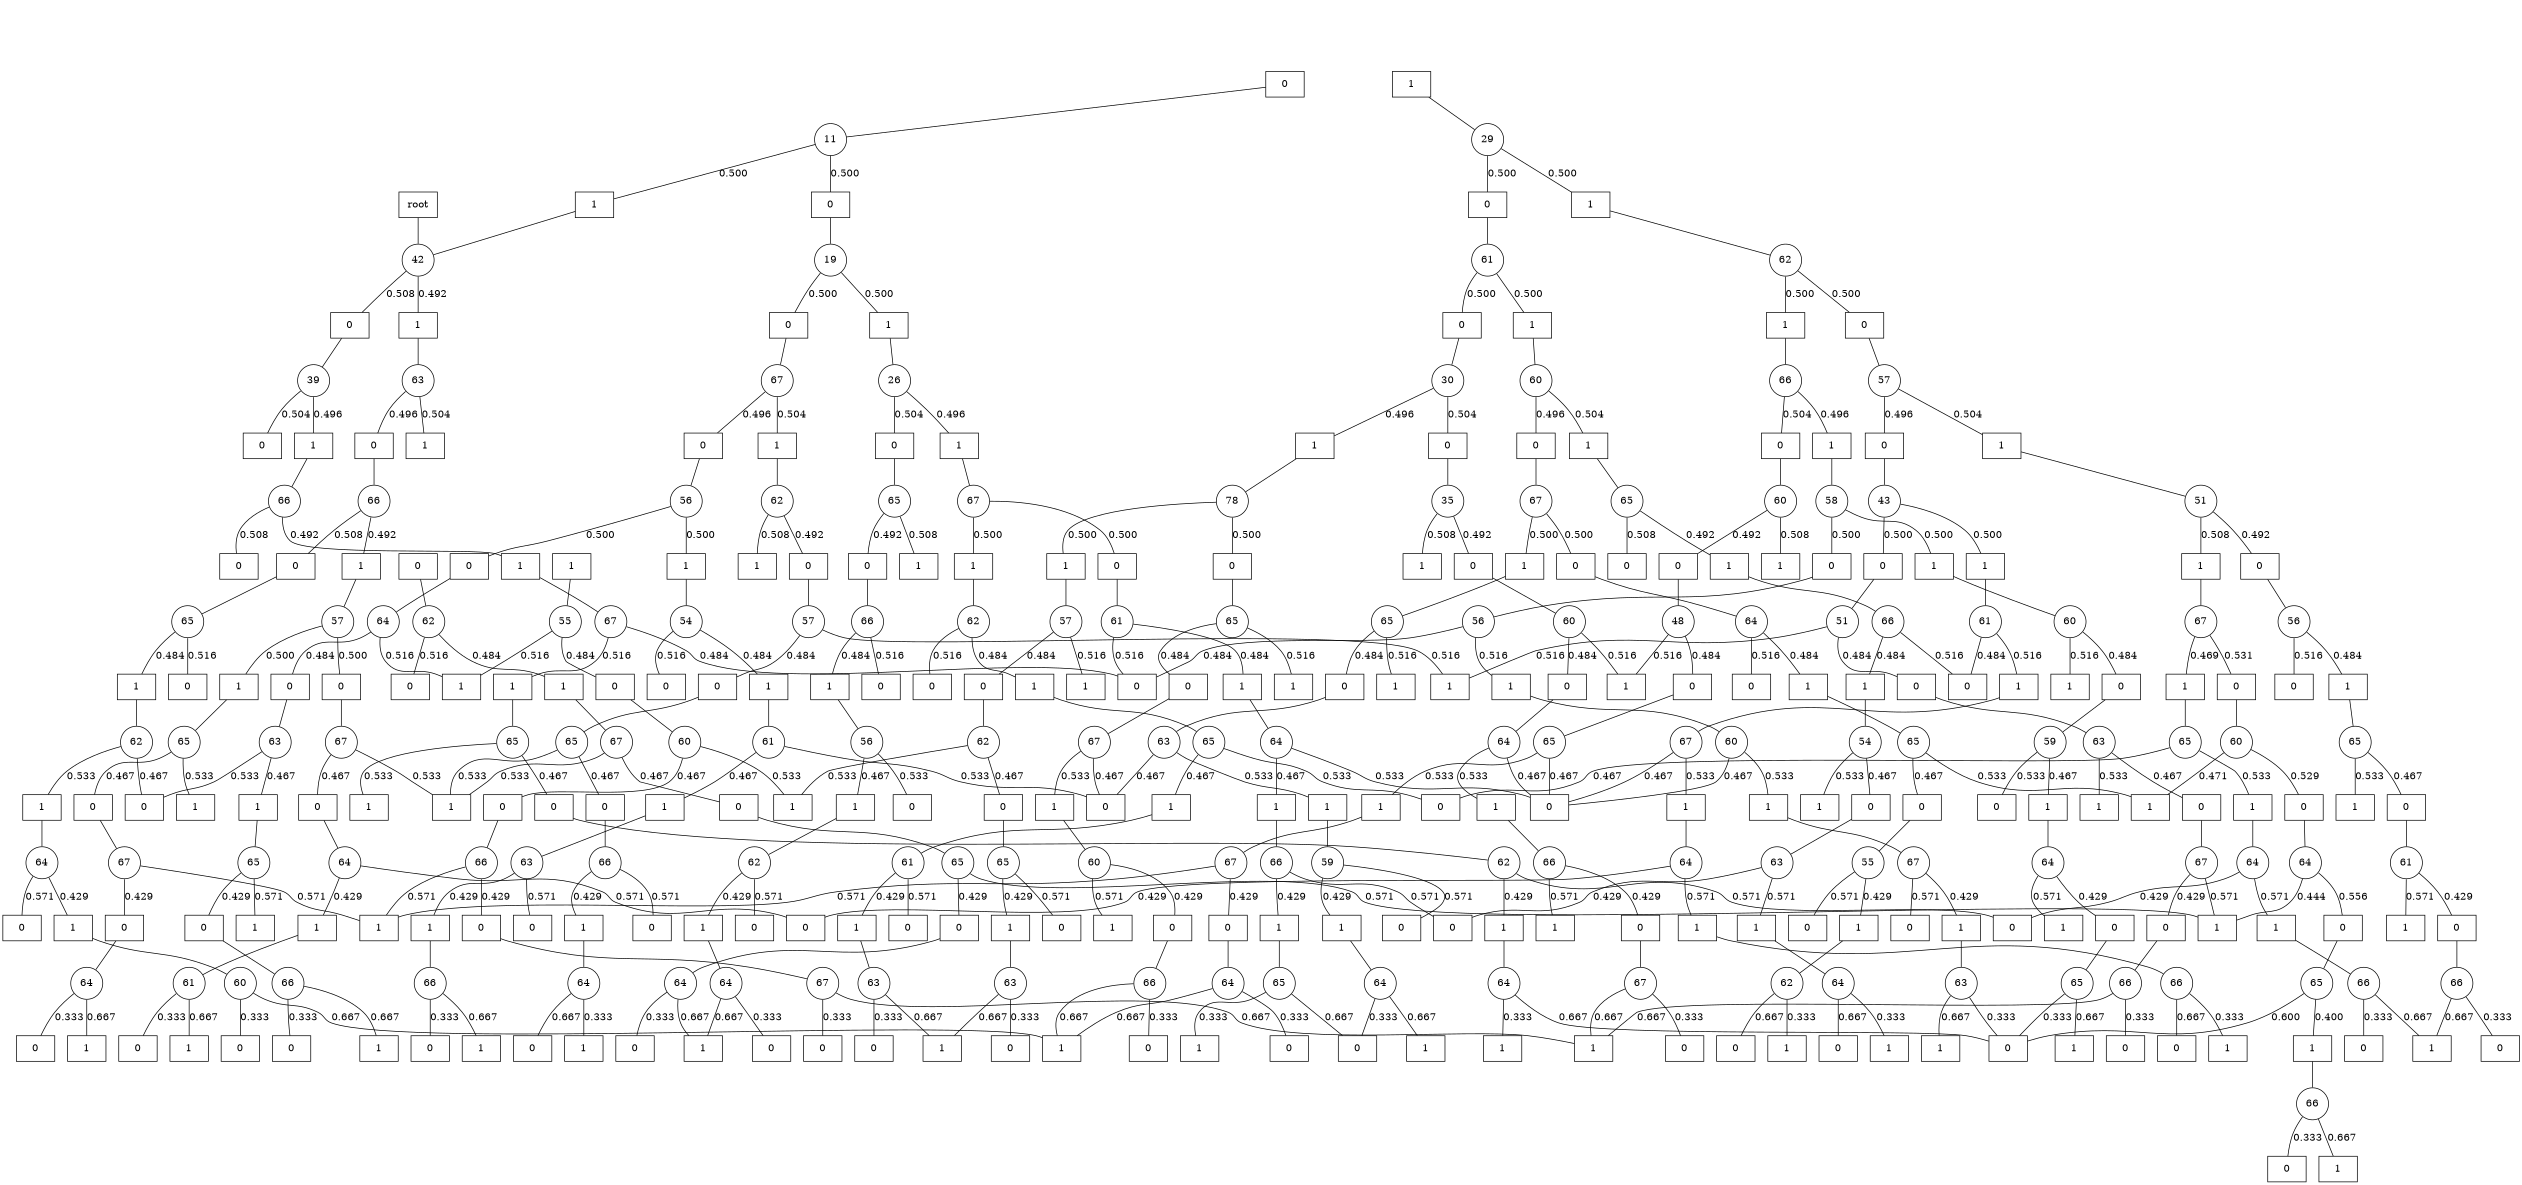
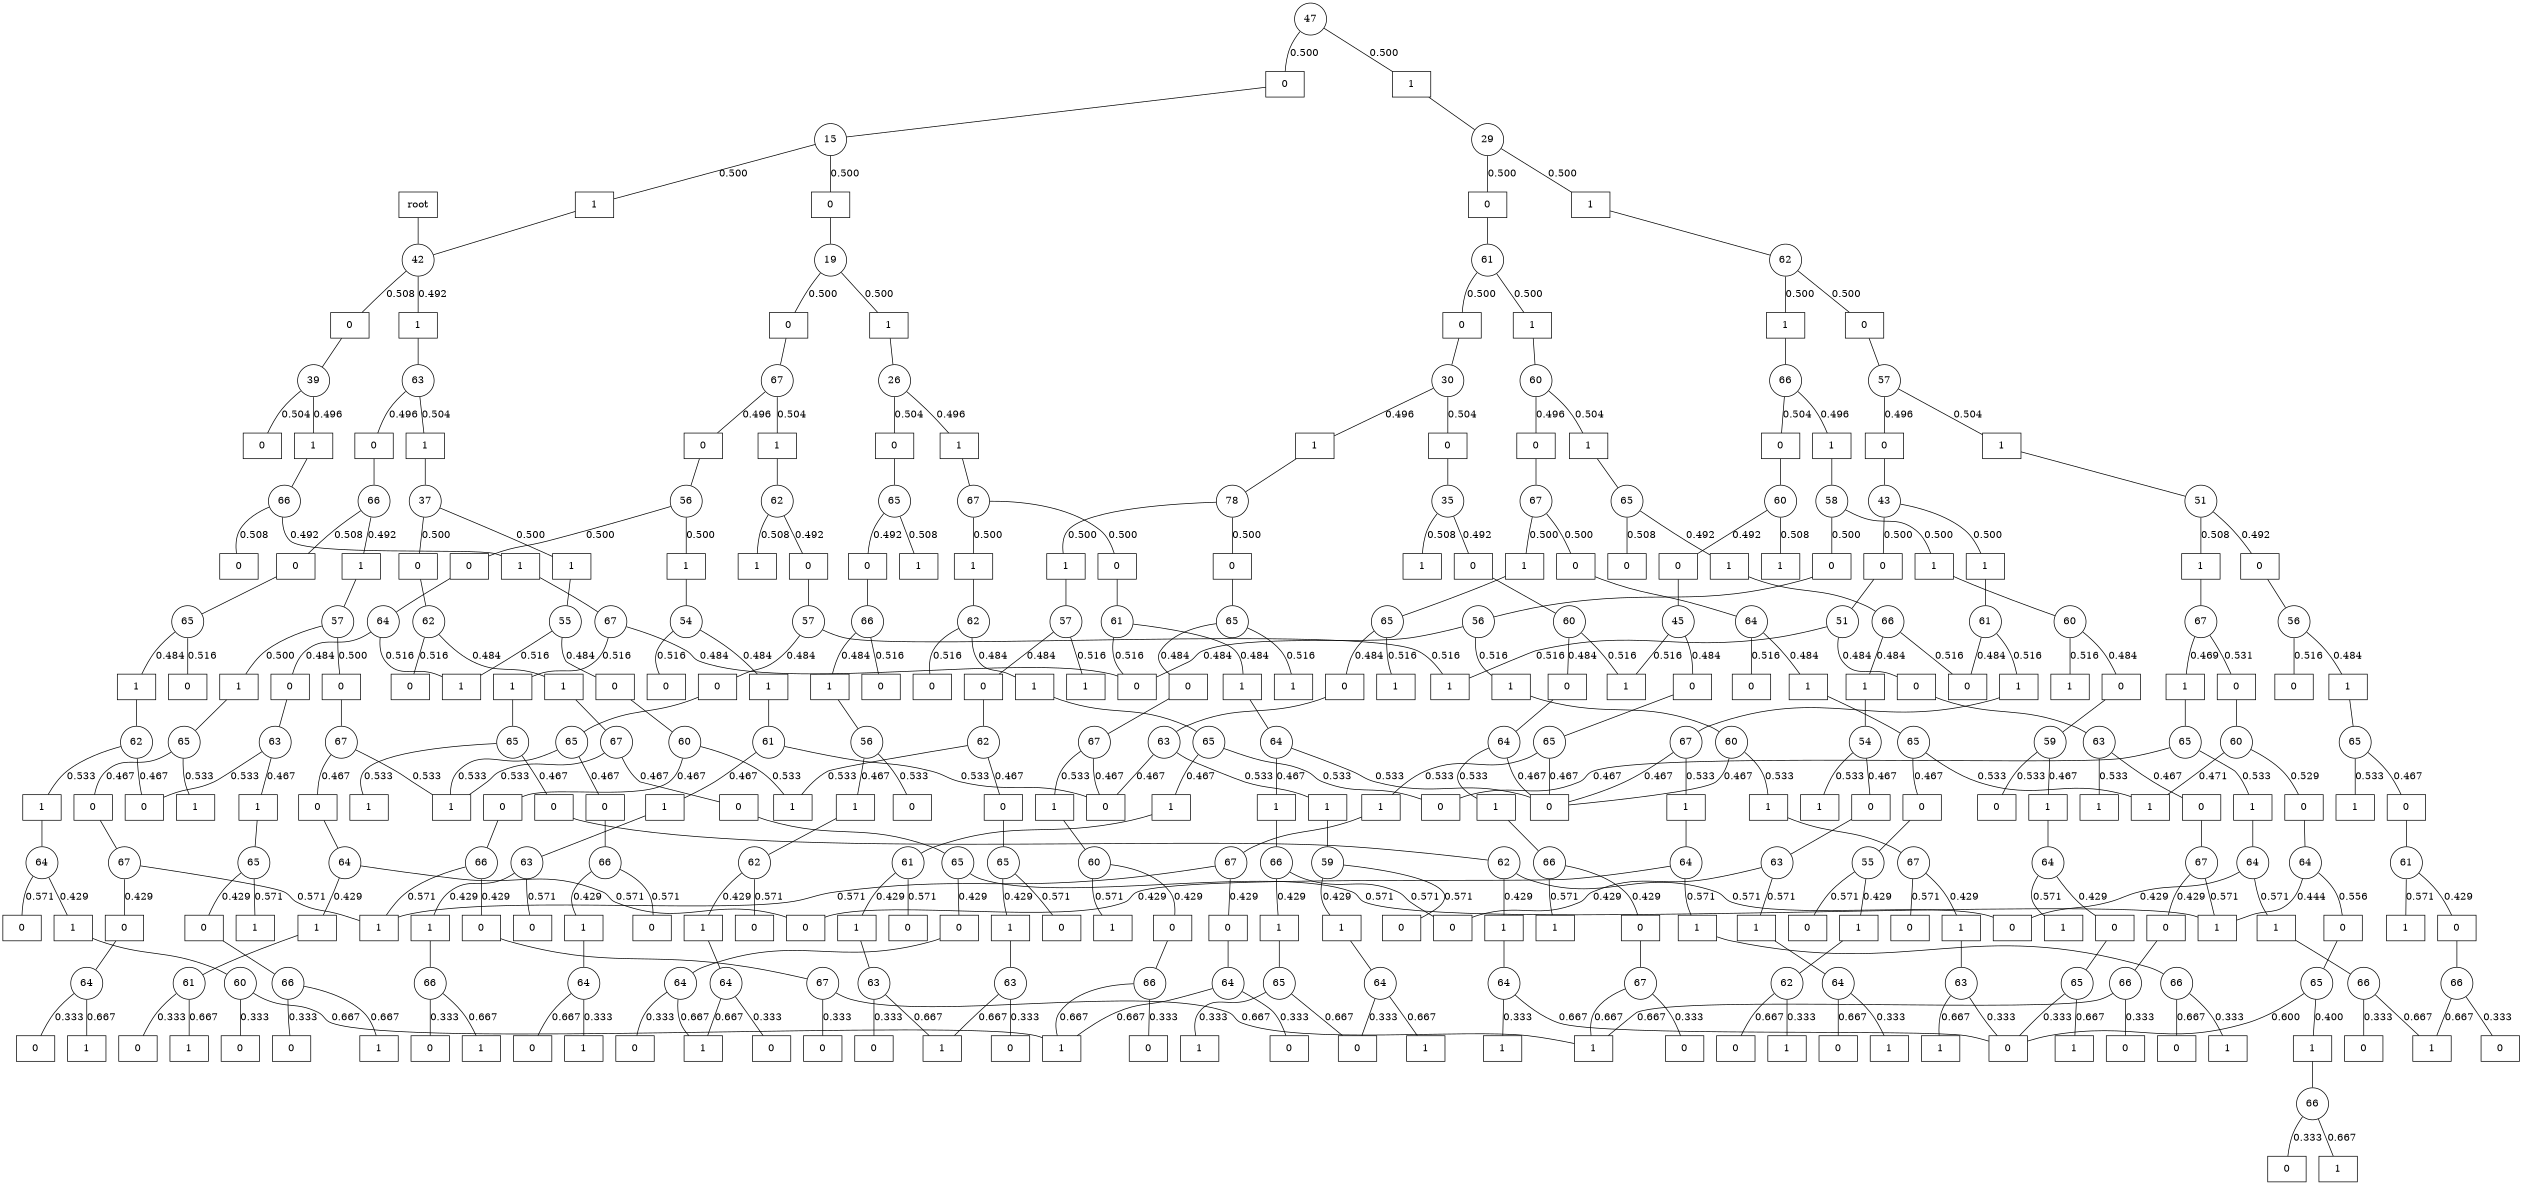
node "47": added
node "11": label "11" -> "15"
node "37": added
node "48": label "48" -> "45"
